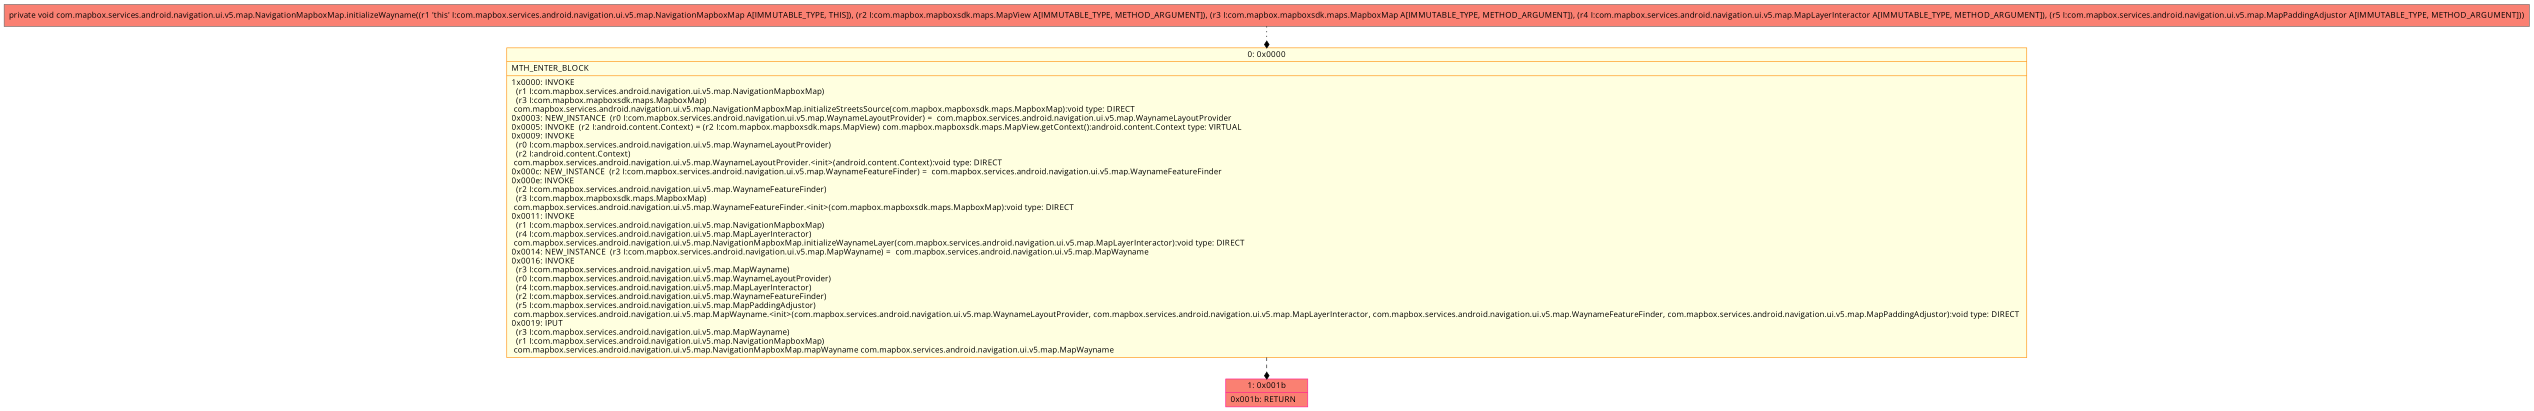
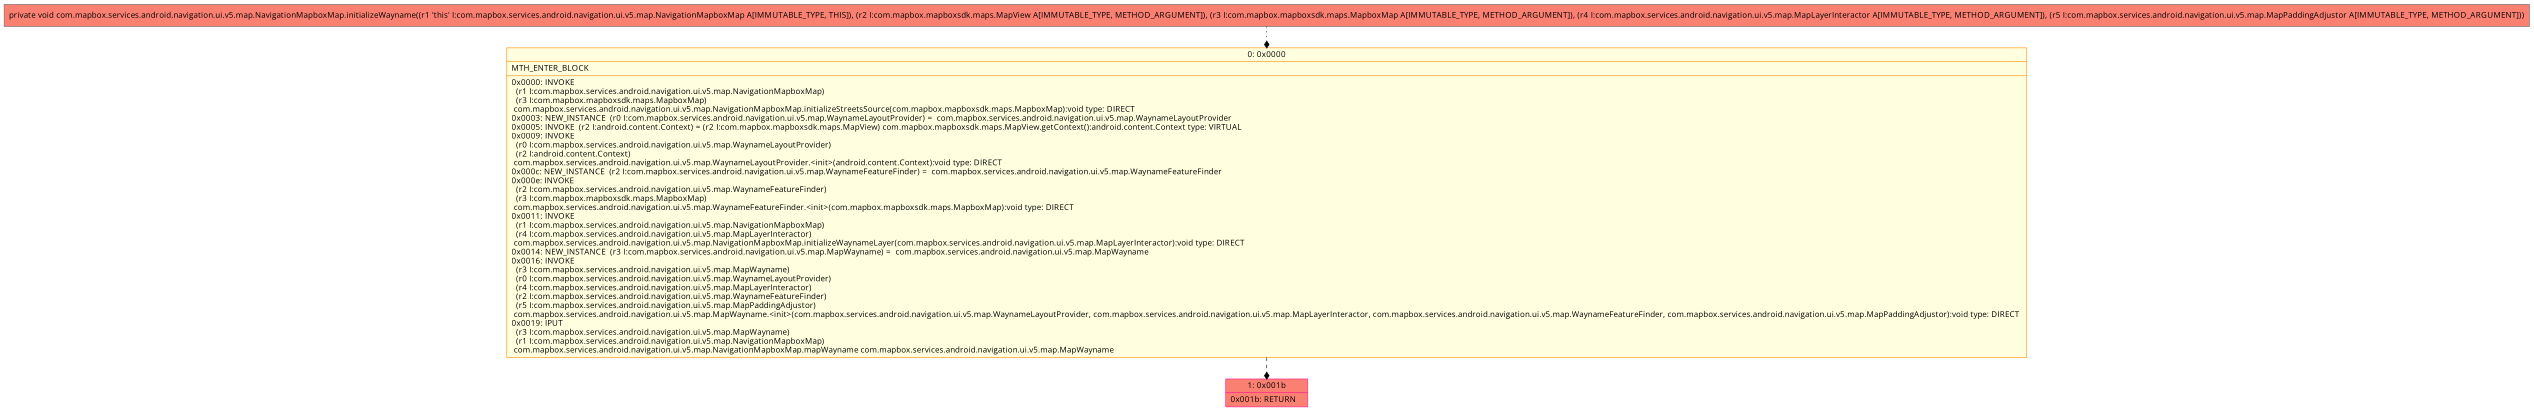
node "0: 0x0000": text "1x0000: INVOKE" -> "0x0000: INVOKE"
